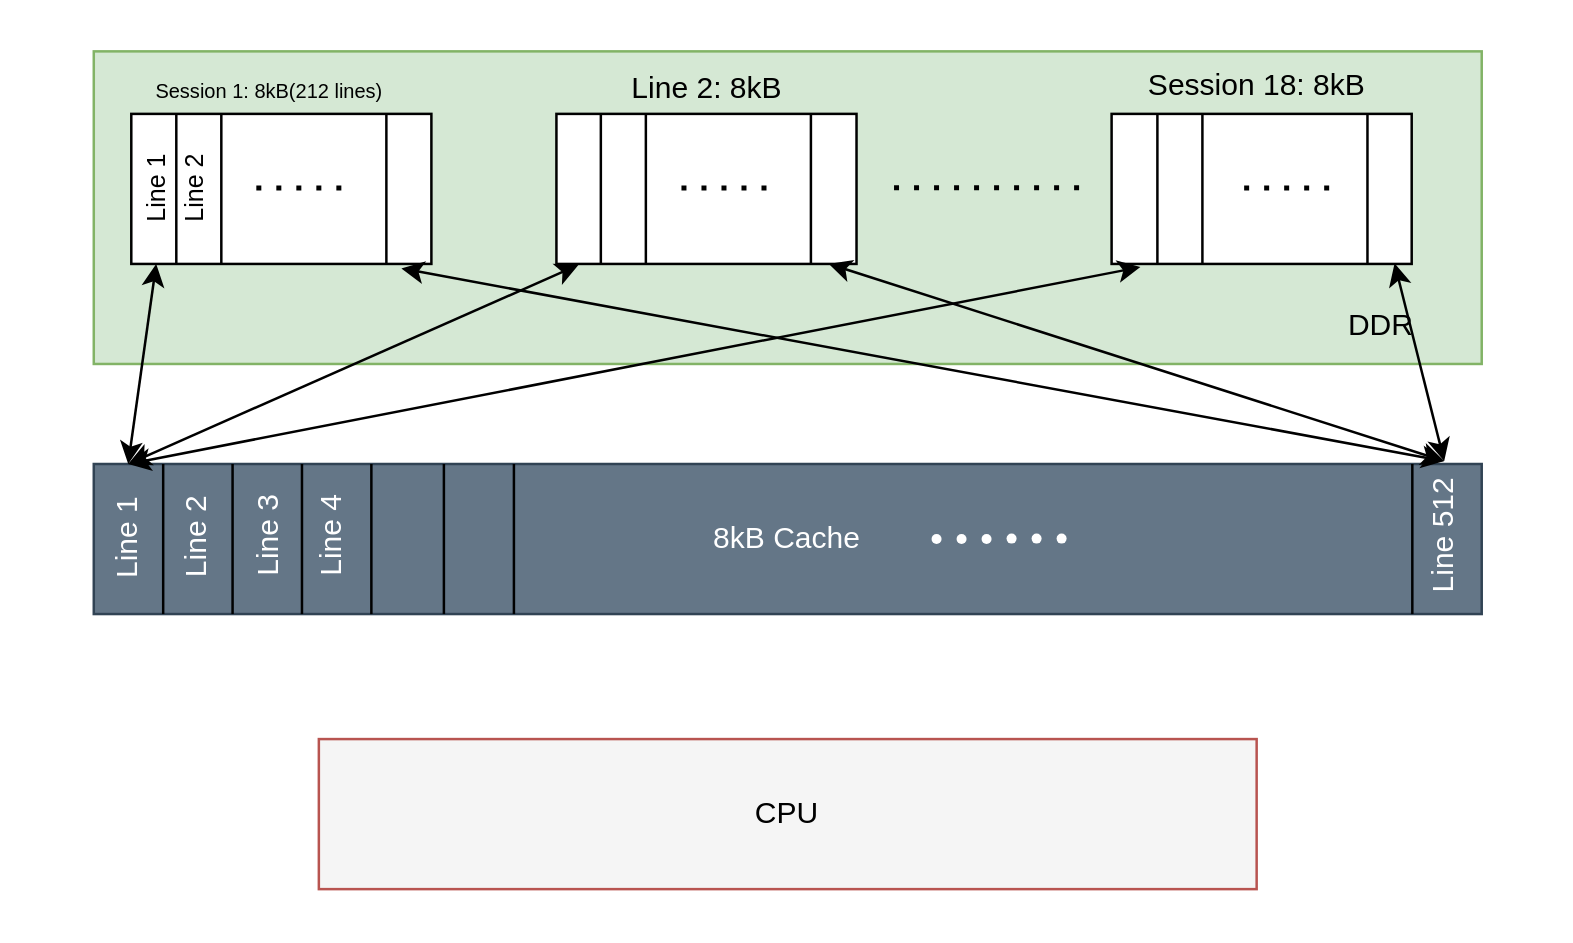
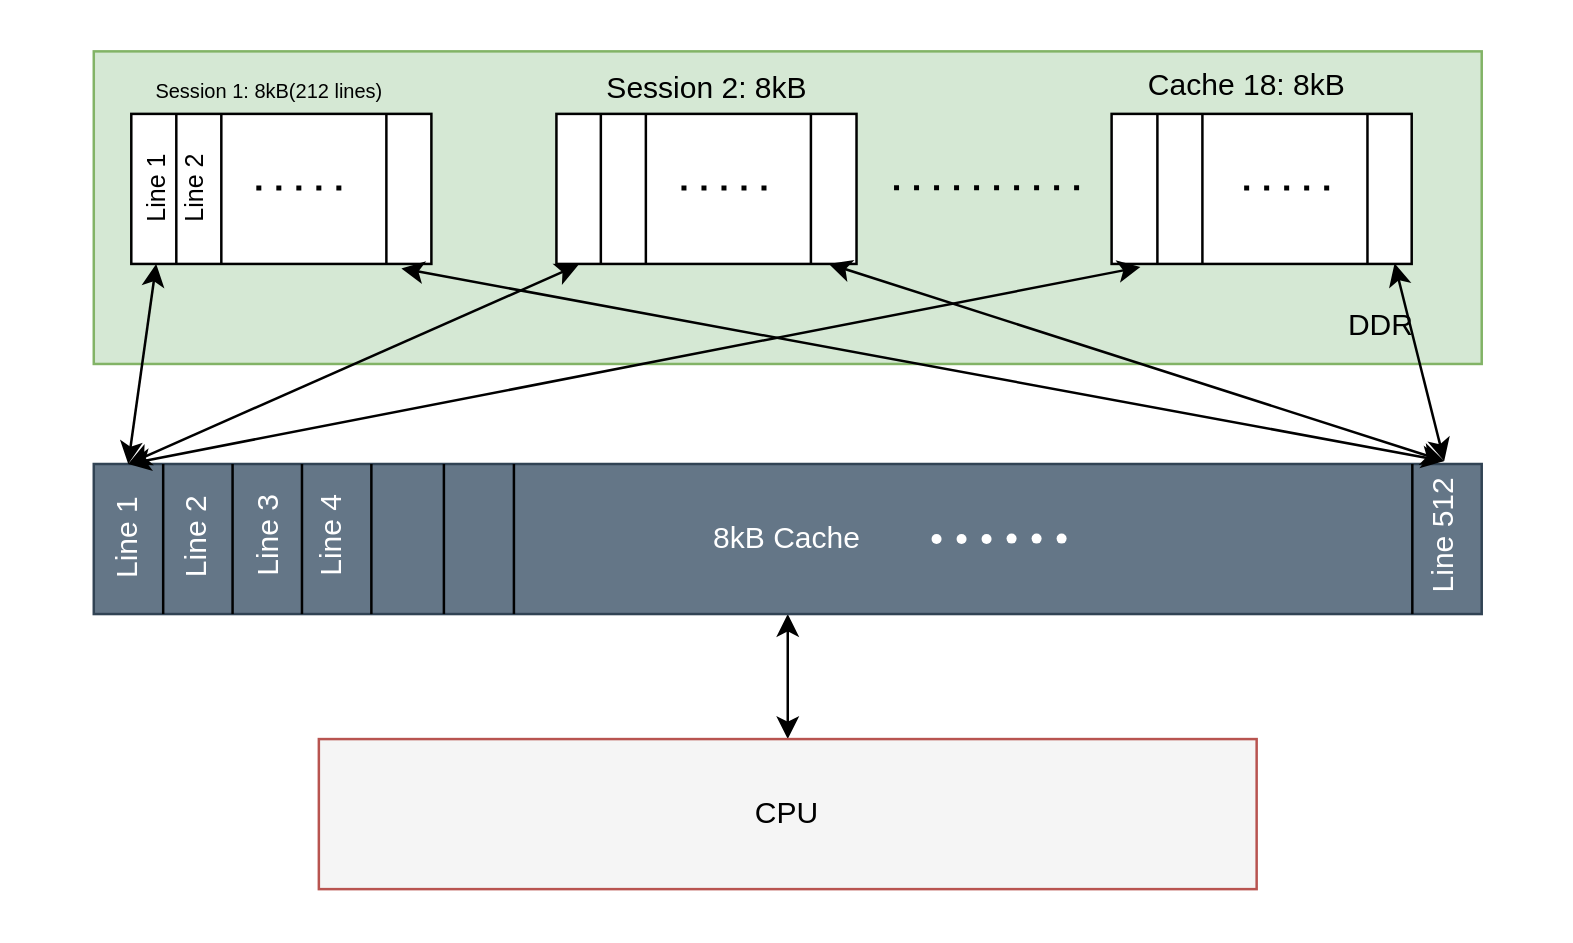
node "Session 18: 8kB": label "Session 18: 8kB" -> "Cache 18: 8kB"
node "Line 2: 8kB": label "Line 2: 8kB" -> "Session 2: 8kB"
edge "8kB Cache" -- "CPU": added
